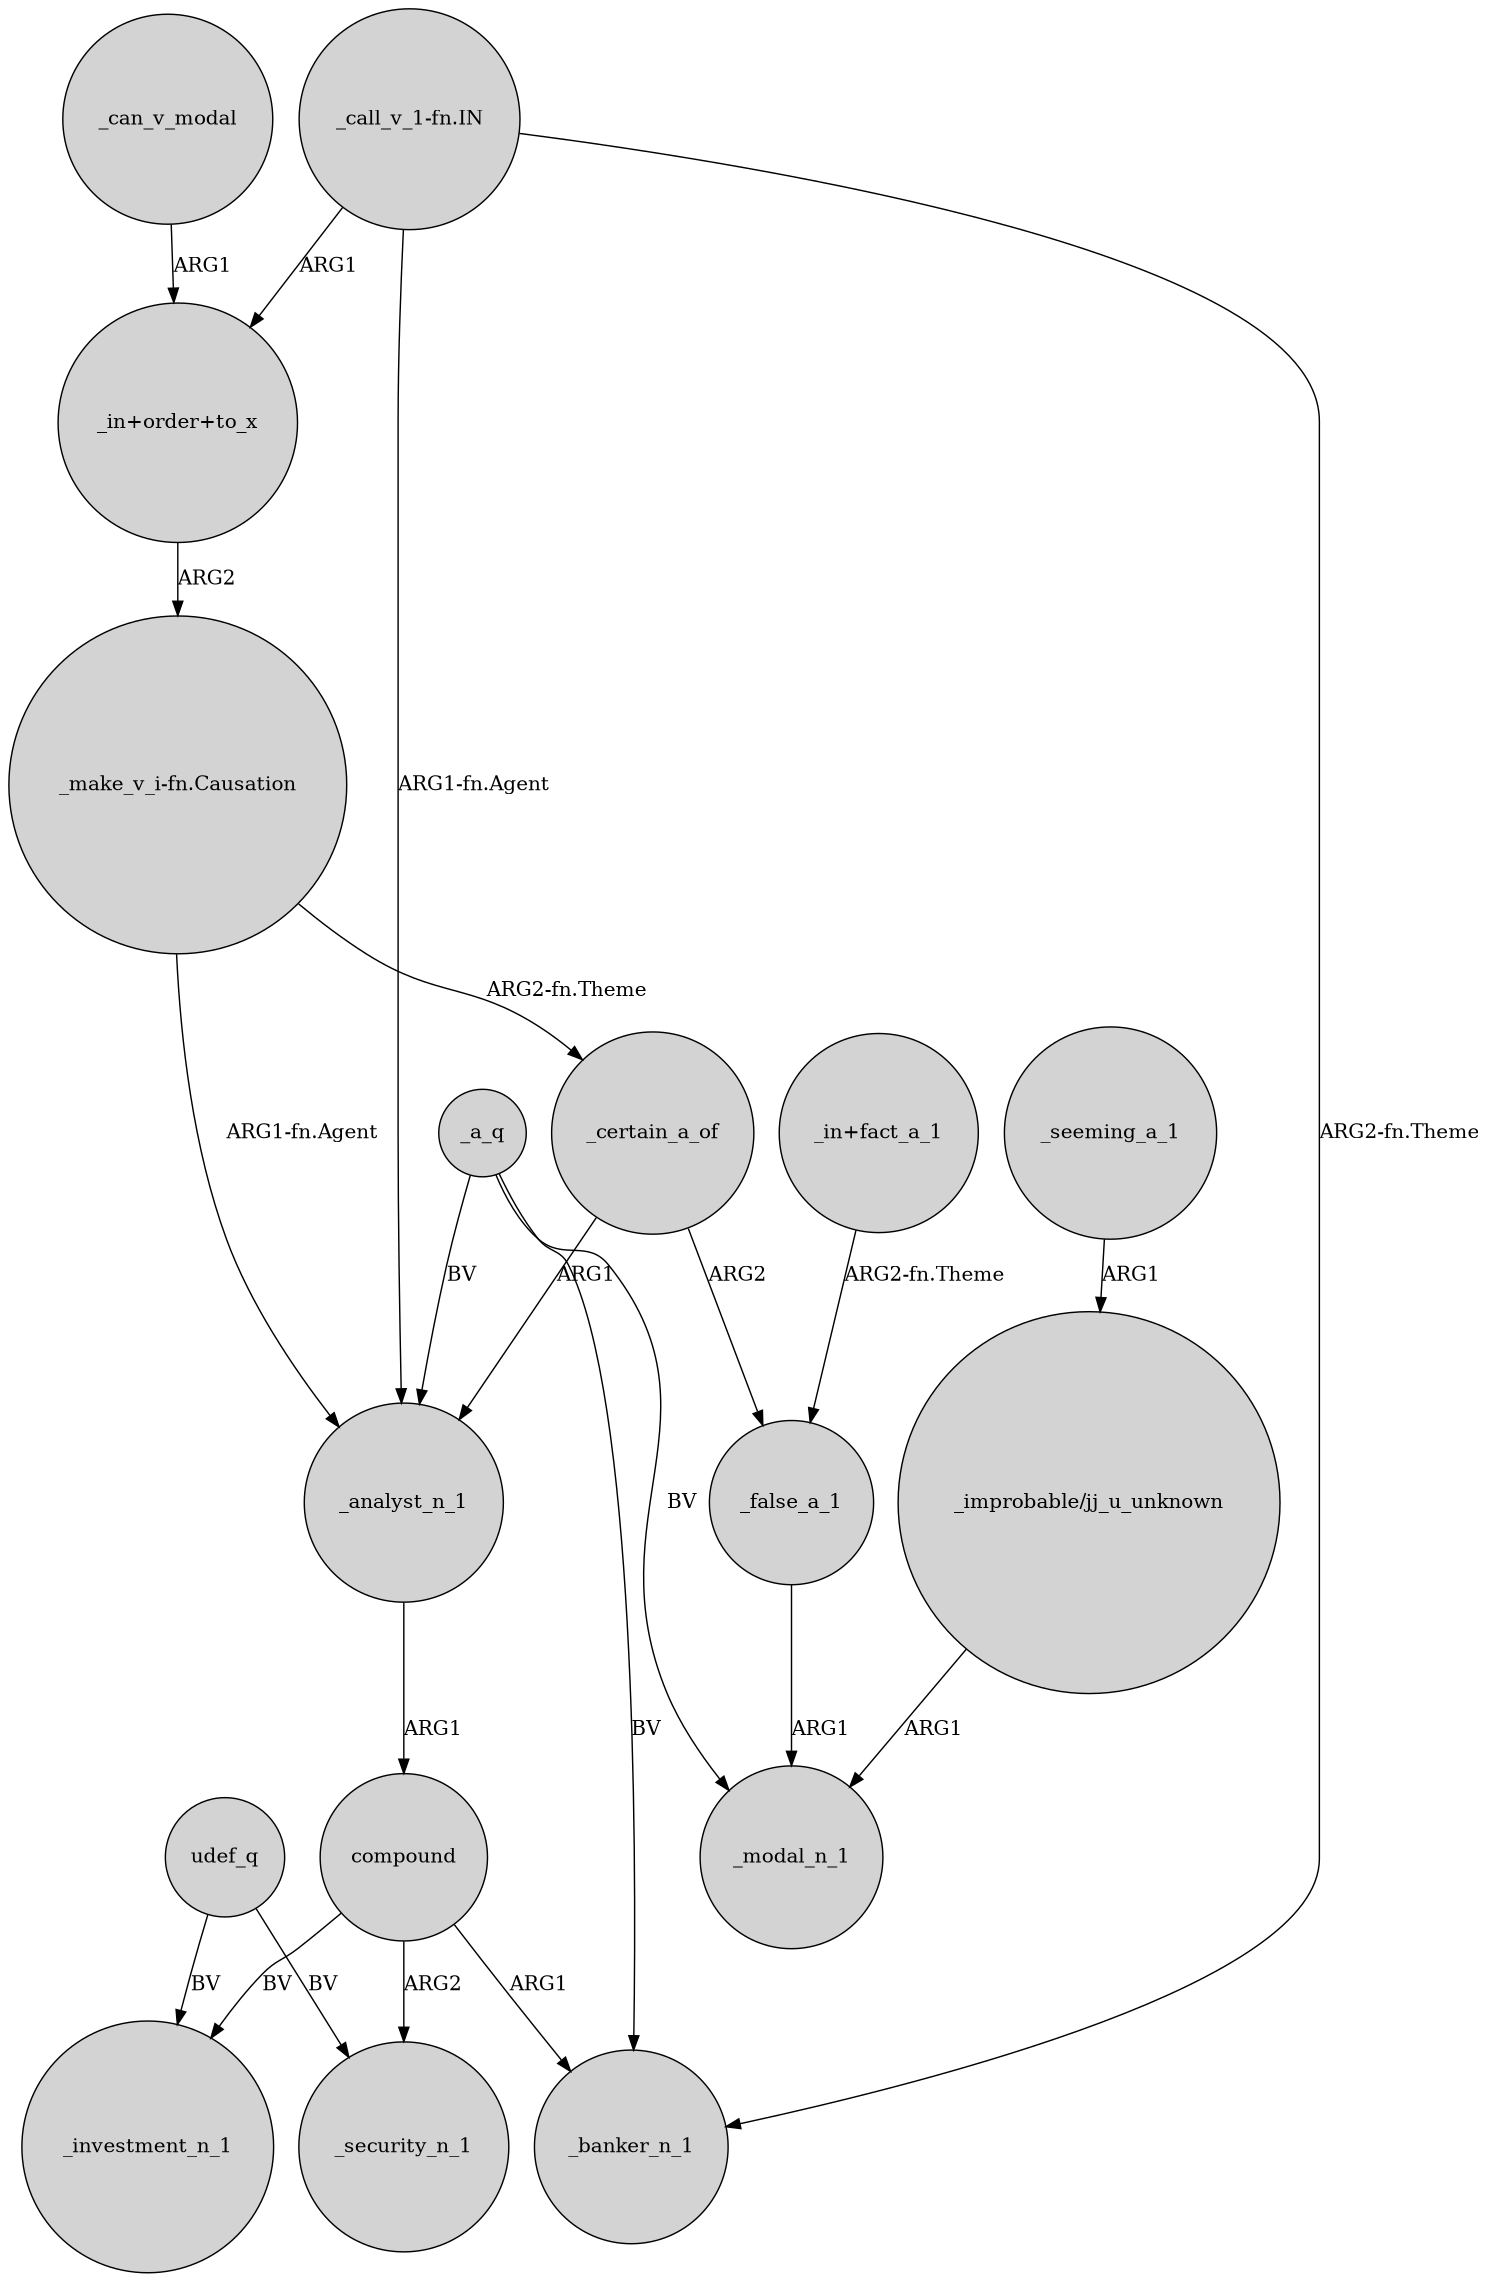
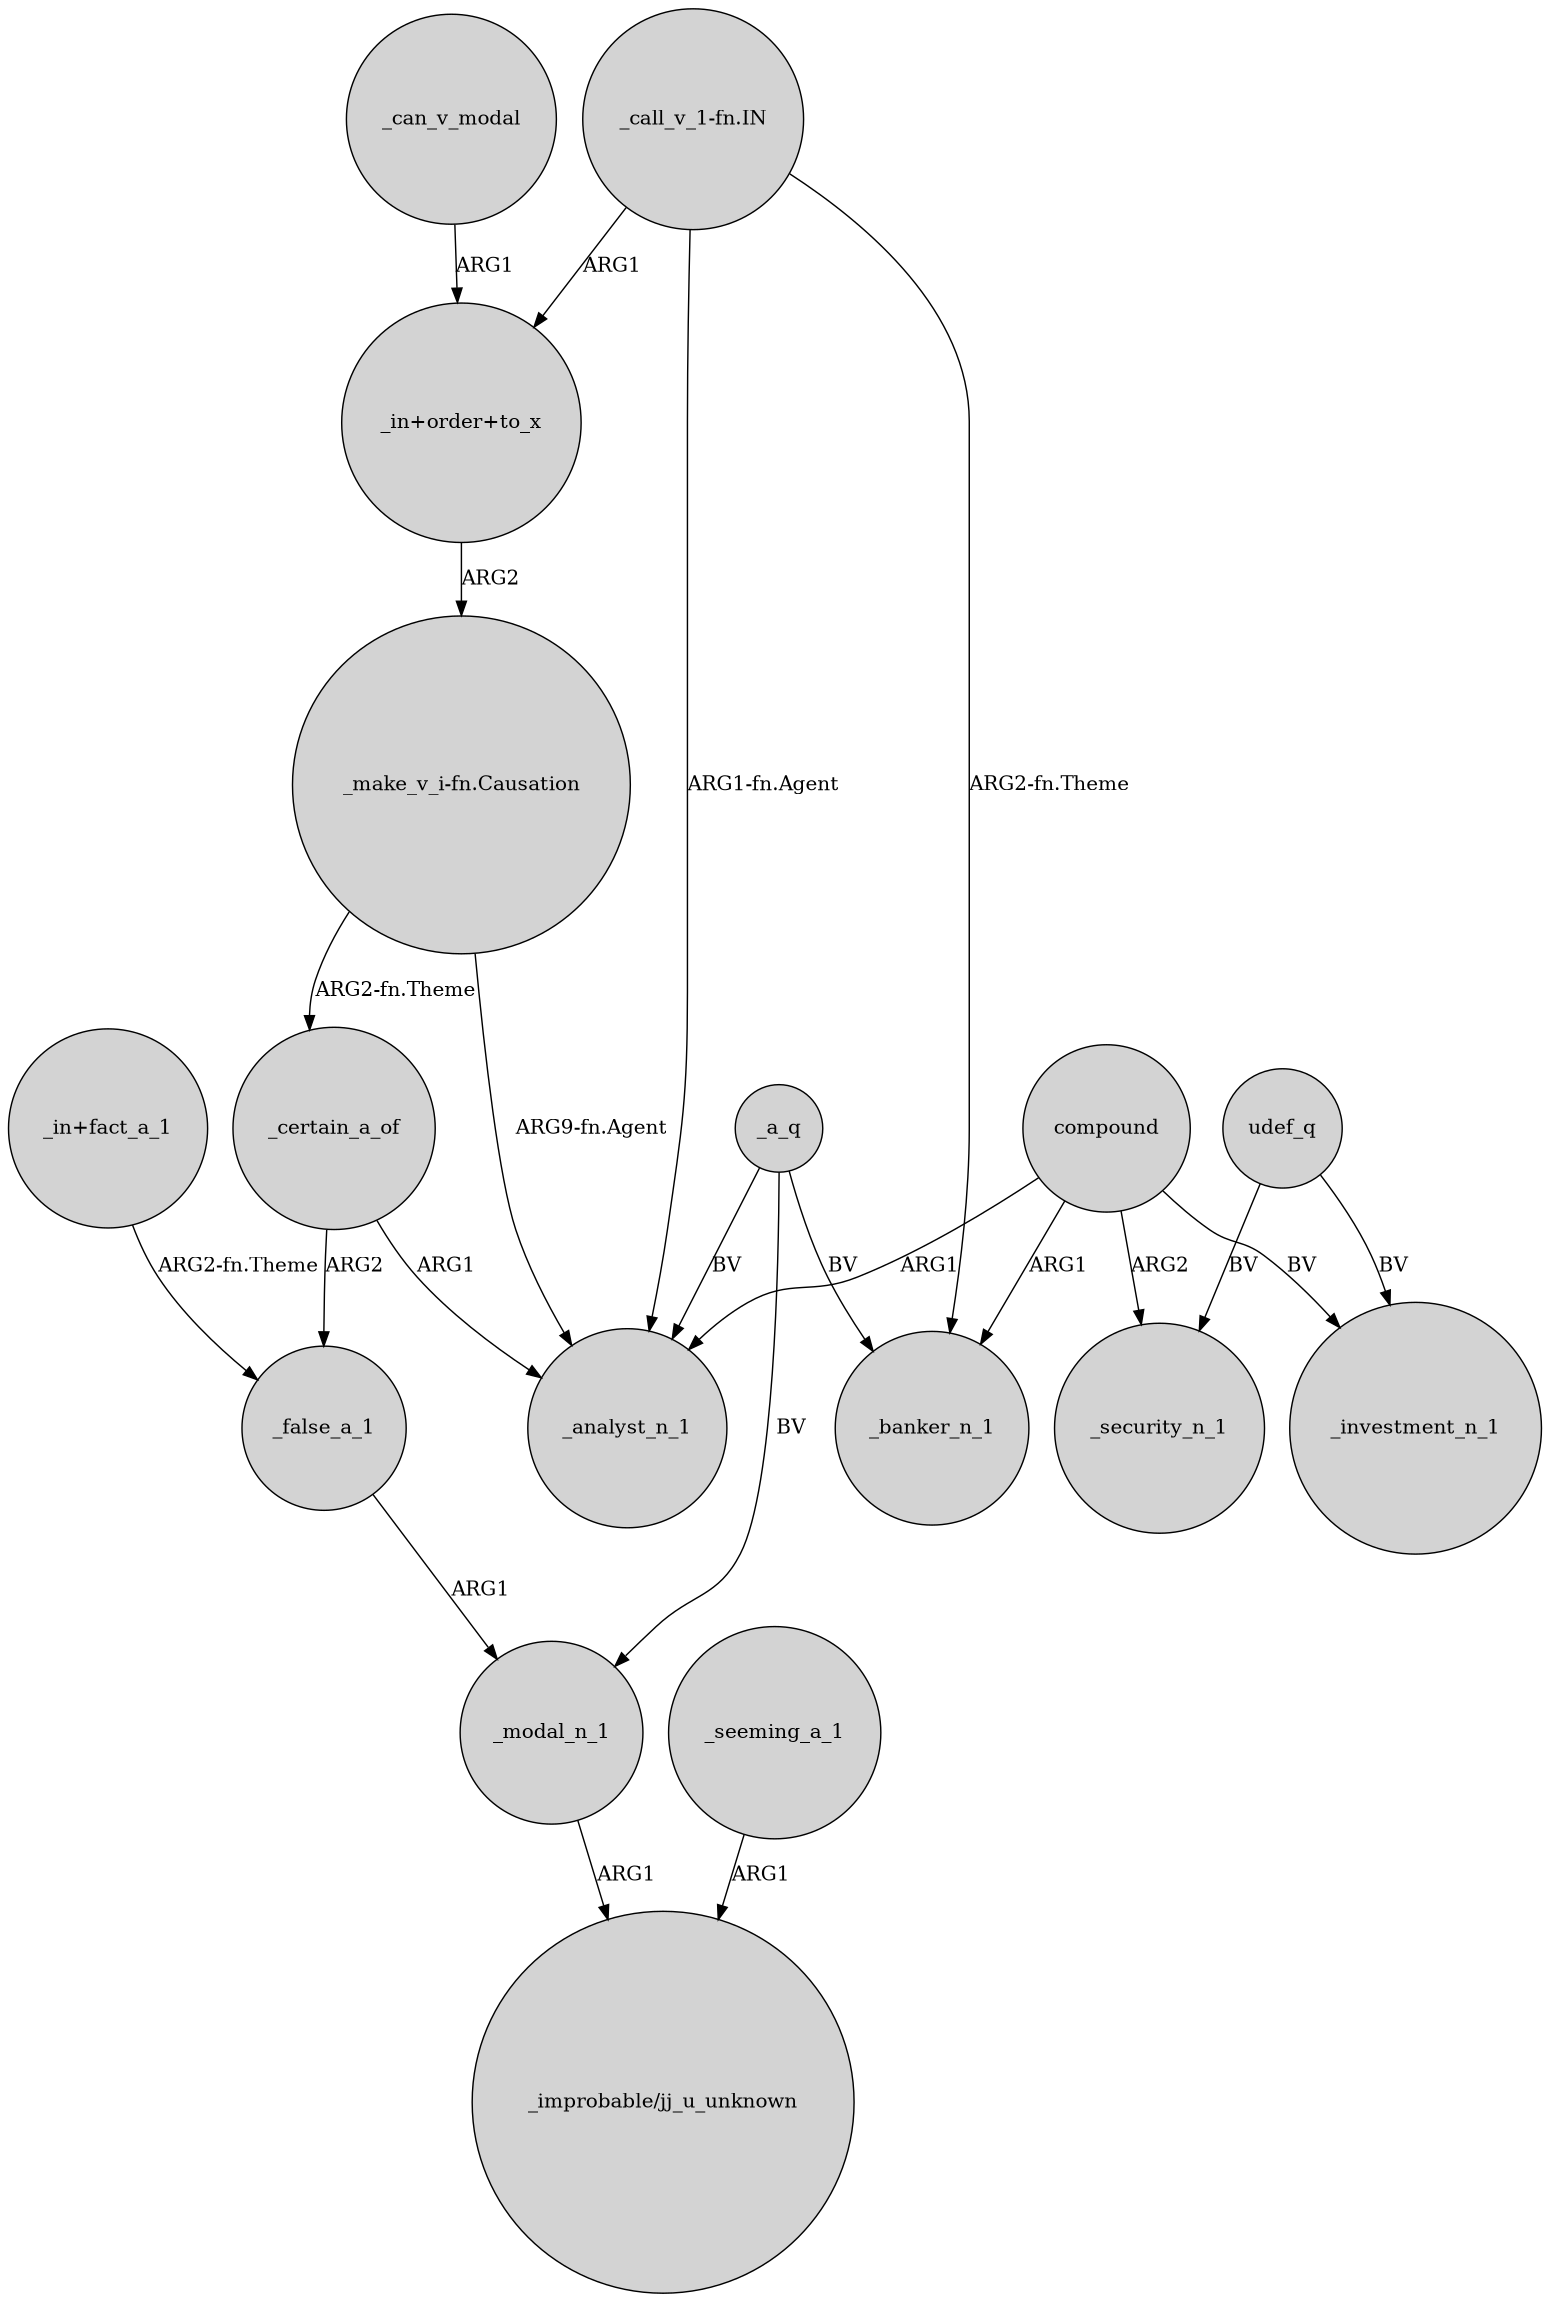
edge "_make_v_i-fn.Causation" -> "_analyst_n_1": label "ARG1-fn.Agent" -> "ARG9-fn.Agent"
edge "_analyst_n_1" -> "compound": reversed
edge "_improbable/jj_u_unknown" -> "_modal_n_1": reversed
